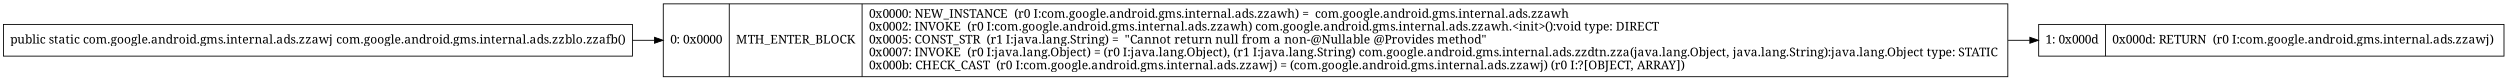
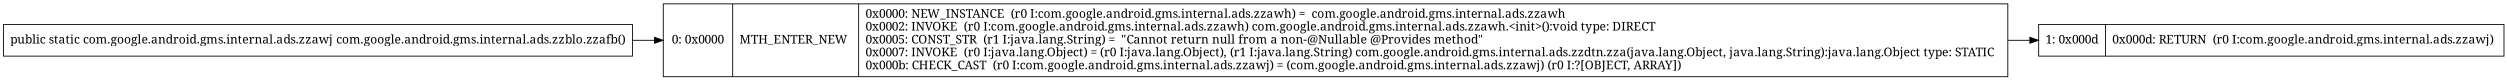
node "0: 0x0000": text "MTH_ENTER_BLOCK" -> "MTH_ENTER_NEW"
